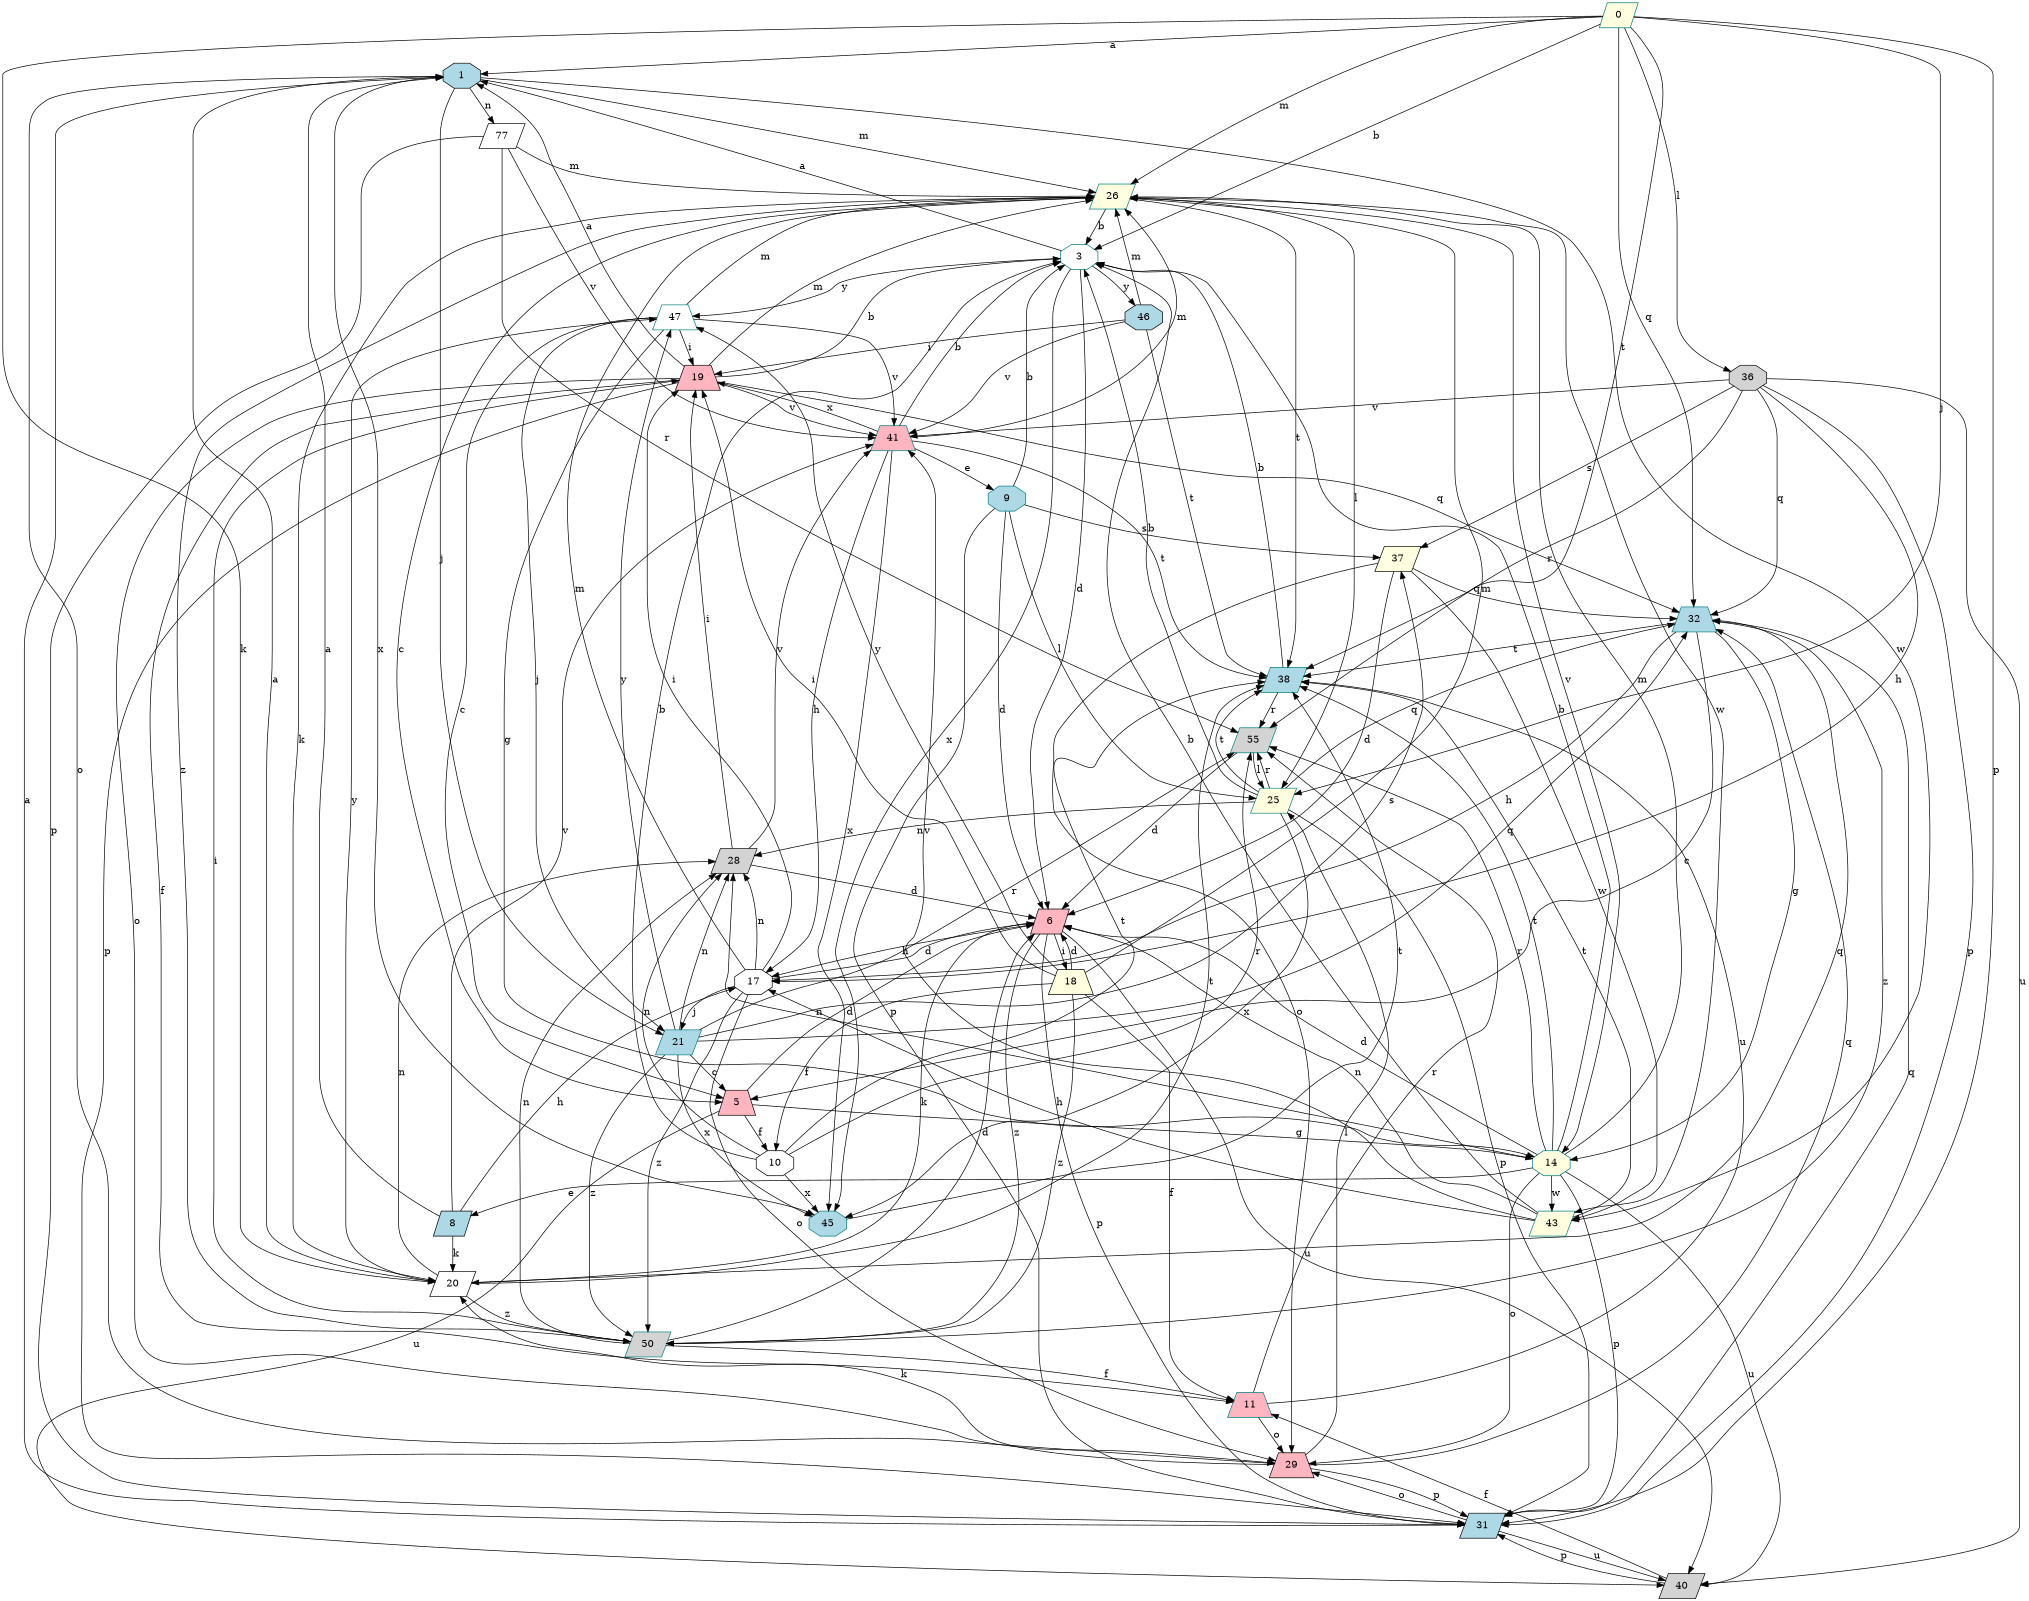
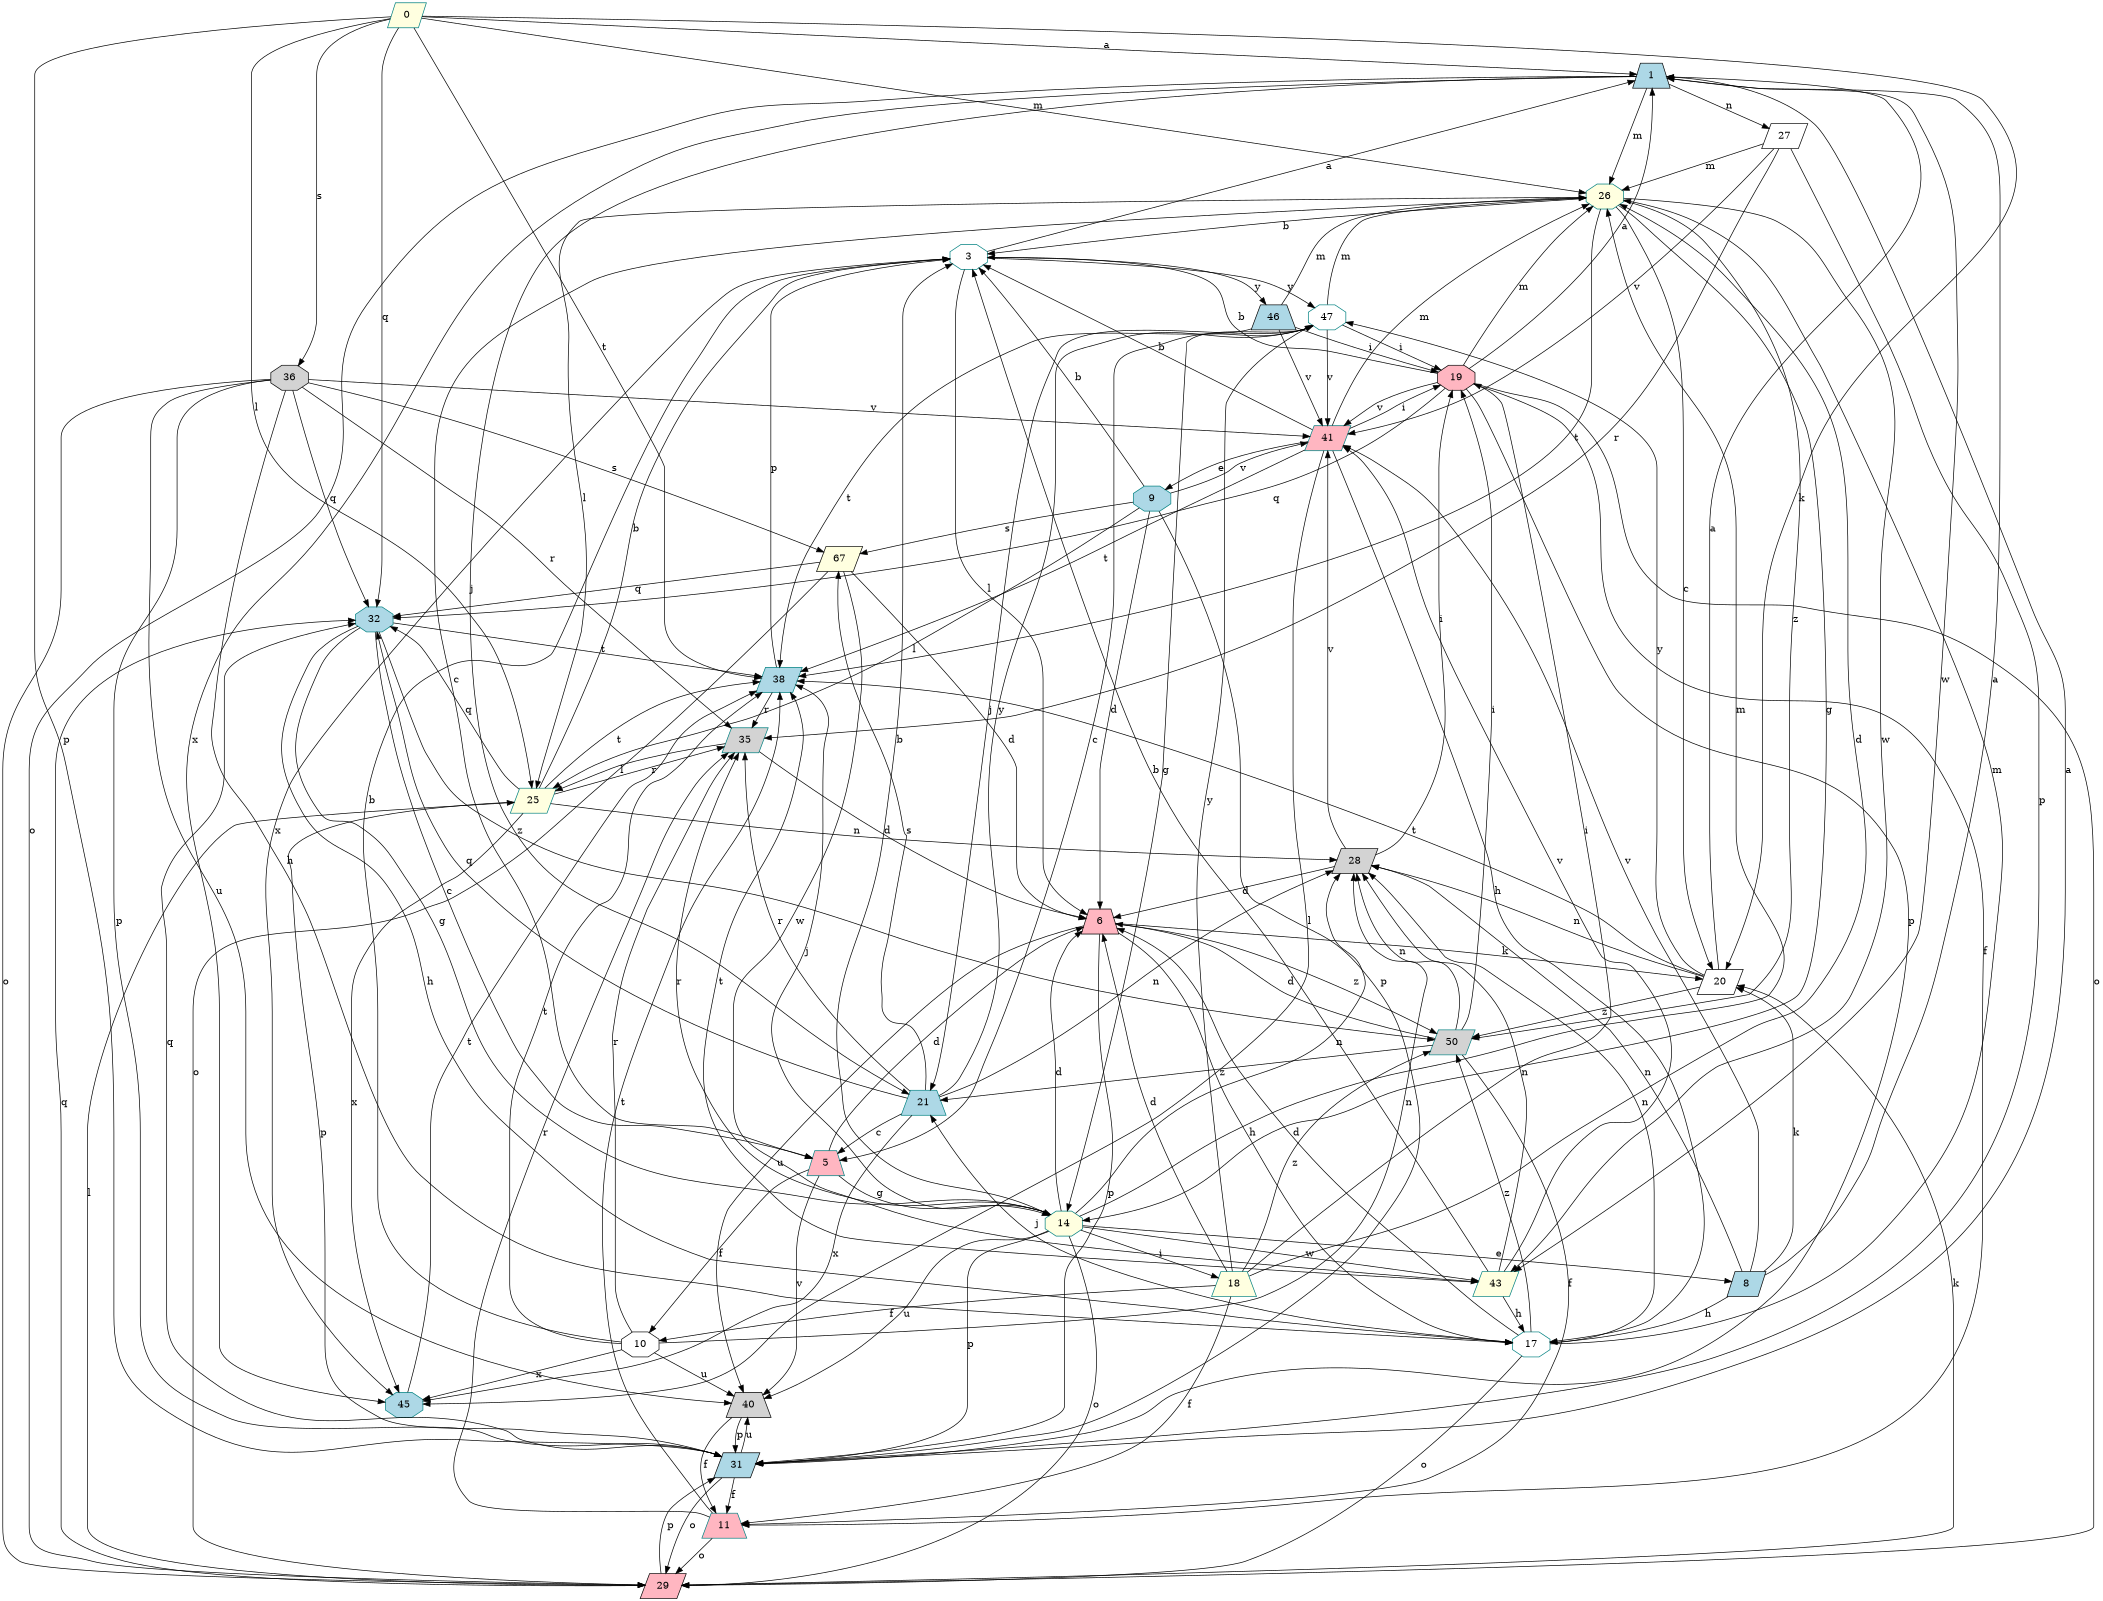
node "1": shape octagon -> trapezium
edge "0" -> "3": removed, label "b"
node "77": label "77" -> "27"
node "26": shape parallelogram -> octagon
edge "0" -> "36": label "l" -> "s"
node "47": shape trapezium -> octagon
node "46": shape octagon -> trapezium
node "19": shape trapezium -> octagon
edge "41" -> "19": label "x" -> "i"
edge "0" -> "25": label "j" -> "l"
node "41": shape trapezium -> parallelogram
edge "9" -> "41": added, label "v"
edge "38" -> "3": label "b" -> "p"
node "37": label "37" -> "67"
edge "3" -> "6": label "d" -> "l"
edge "18" -> "26": label "m" -> "d"
node "32": shape trapezium -> octagon
edge "26" -> "14": label "v" -> "g"
edge "17" -> "19": removed, label "i"
edge "26" -> "20": label "k" -> "c"
node "55": label "55" -> "35"
edge "41" -> "45": label "x" -> "l"
node "6": shape parallelogram -> trapezium
edge "14" -> "38": label "t" -> "j"
edge "6" -> "18": now "14" -> "18"
node "17": color black -> teal
node "18": color black -> teal
edge "8" -> "28": added, label "n"
node "21": shape parallelogram -> trapezium
edge "11" -> "38": label "u" -> "t"
edge "43" -> "6": now "43" -> "28"
node "5": color black -> teal
edge "36" -> "29": added, label "o"
edge "21" -> "50": reversed
edge "20" -> "32": removed, label "q"
edge "5" -> "40": label "u" -> "v"
edge "10" -> "40": added, label "u"
node "29": shape trapezium -> parallelogram
edge "31" -> "11": added, label "f"
node "40": shape parallelogram -> trapezium
